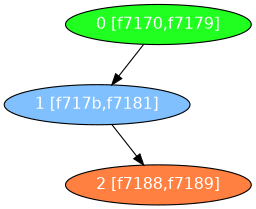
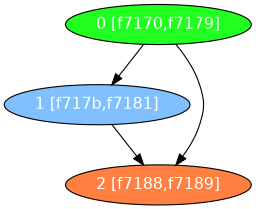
edge "0 [f7170,f7179]" -> "2 [f7188,f7189]": added
